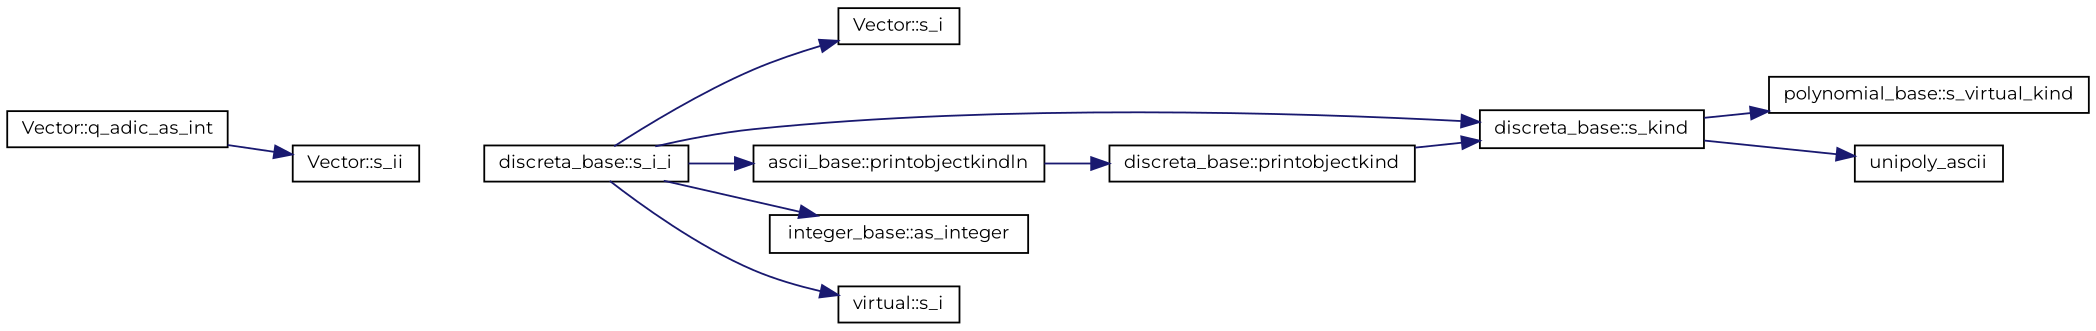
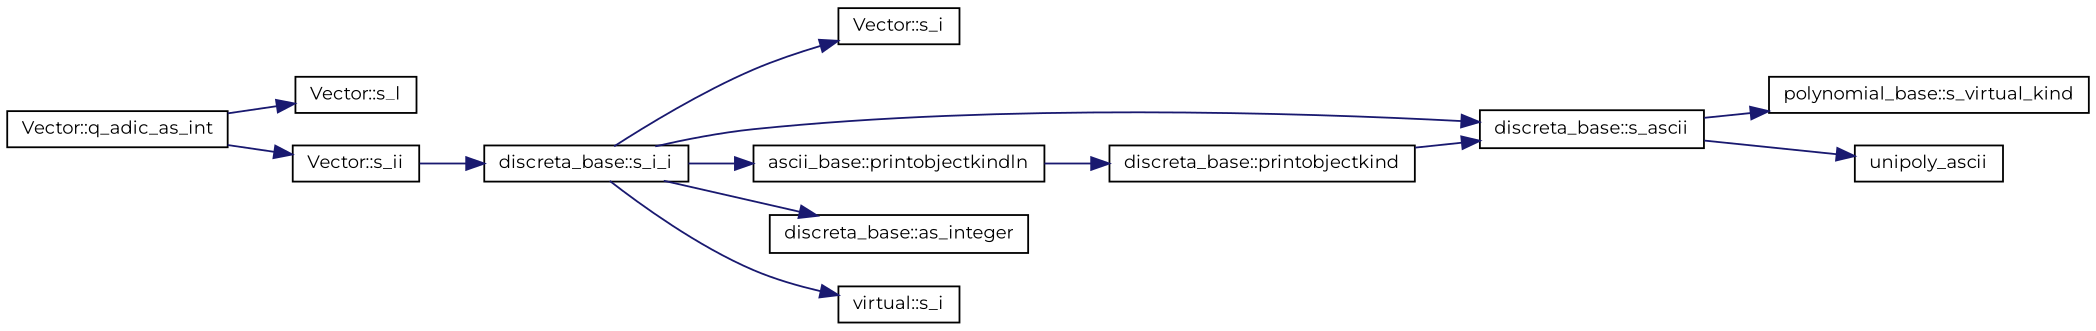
node "Vector::s_l": added
node "discreta_base::s_kind": label "discreta_base::s_kind" -> "discreta_base::s_ascii"
edge "Vector::s_ii" -> "discreta_base::s_i_i": added
node "integer_base::as_integer": label "integer_base::as_integer" -> "discreta_base::as_integer"
